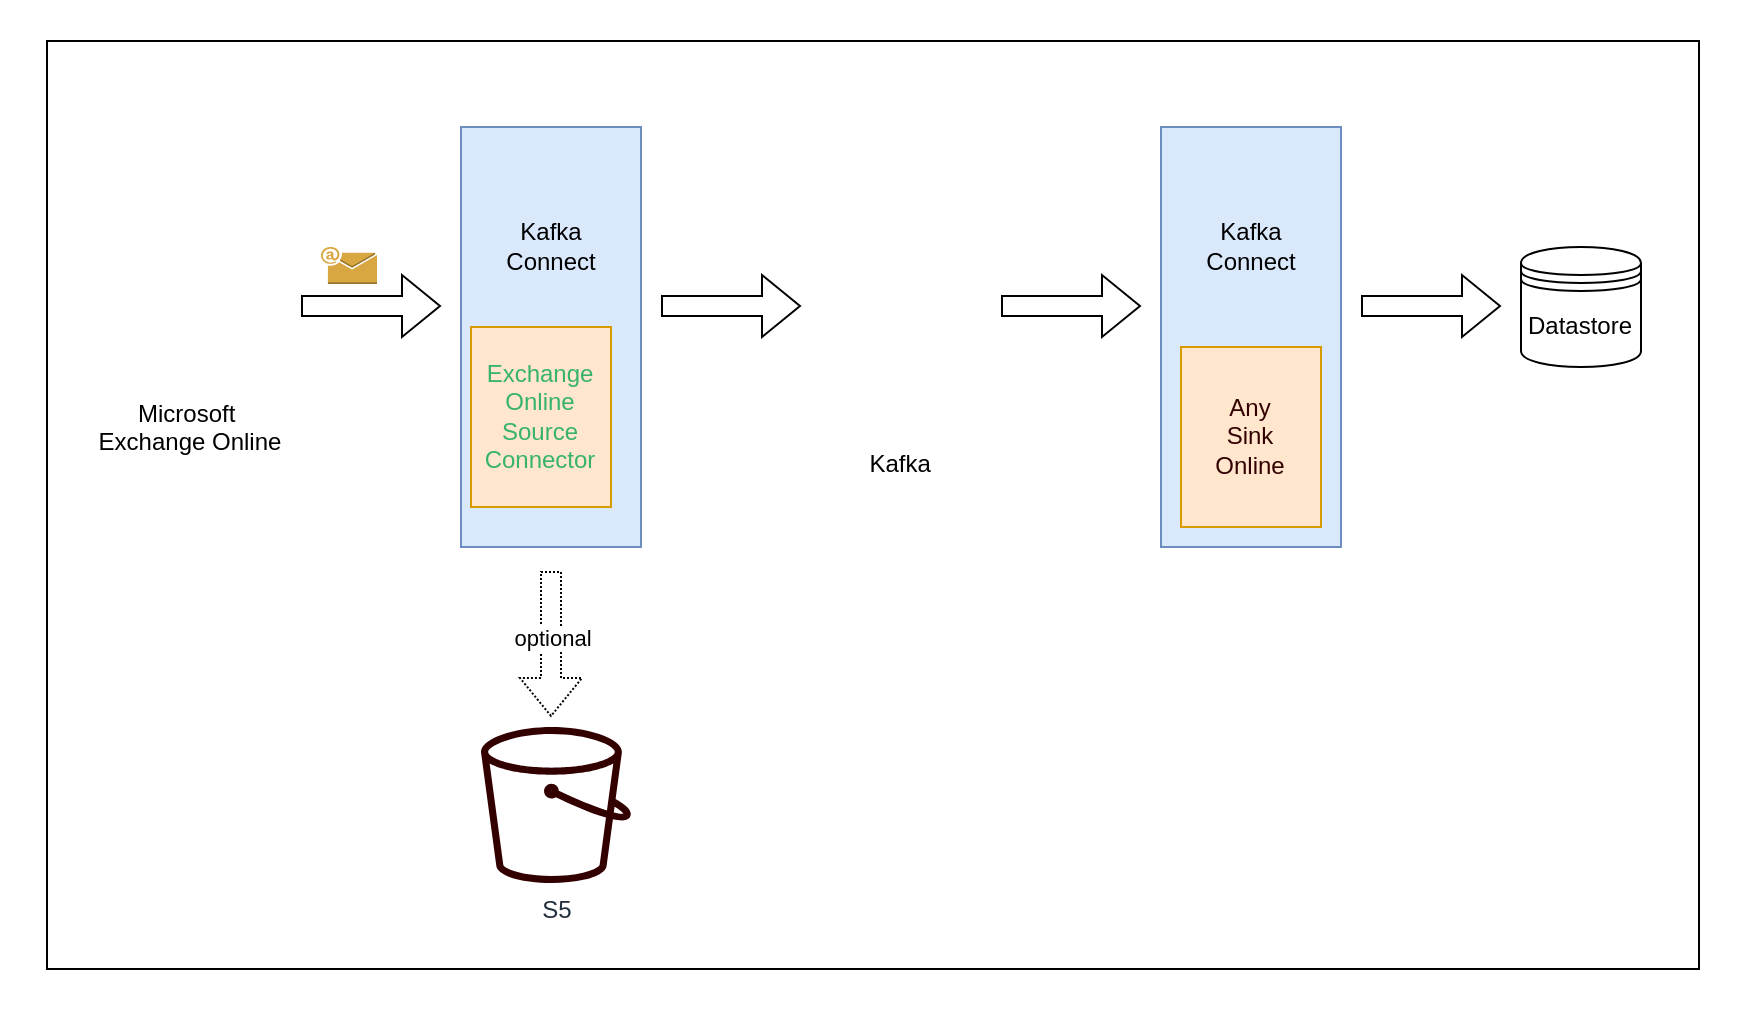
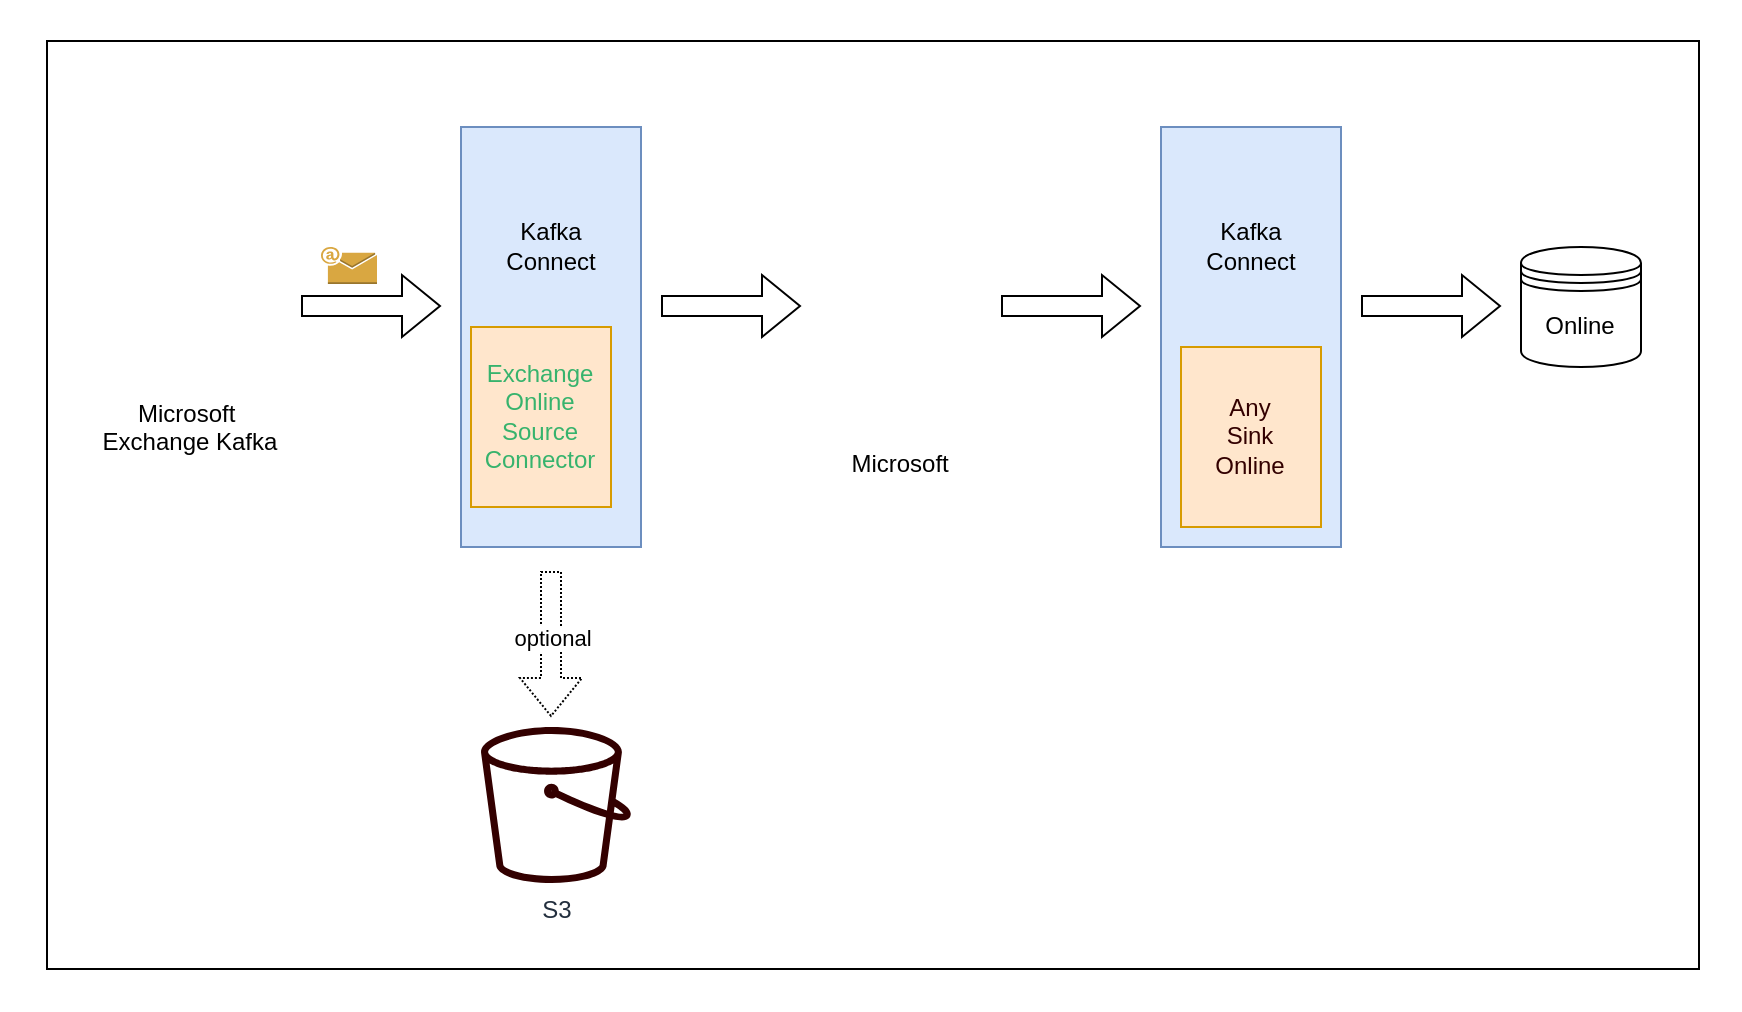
node "Datastore": label "Datastore" -> "Online"
node "Microsoft Exchange Online": label "Microsoft Exchange Online" -> "Microsoft Exchange Kafka"
node "Kafka": label "Kafka" -> "Microsoft"
node "S5": label "S5" -> "S3"
